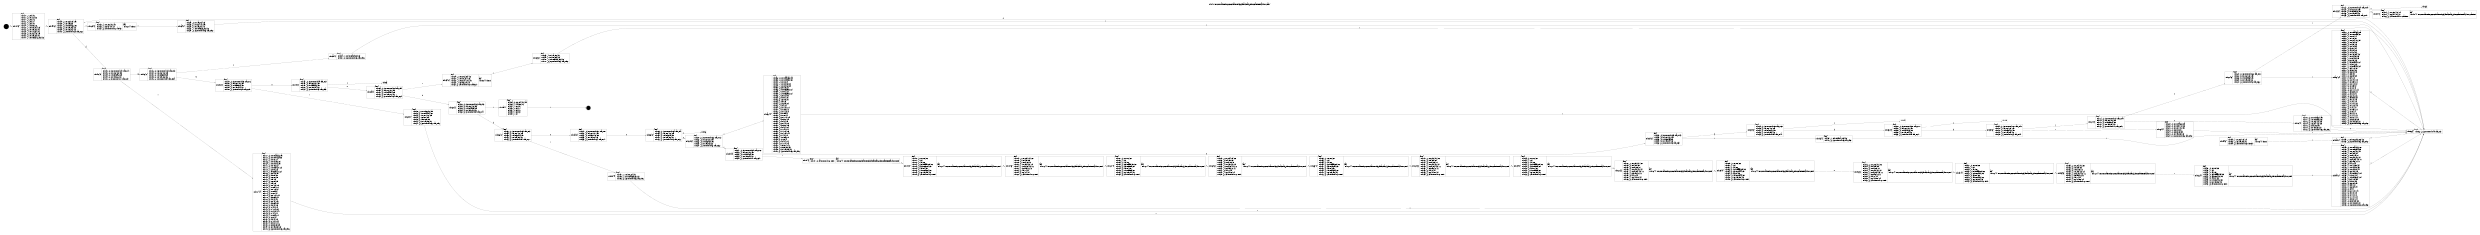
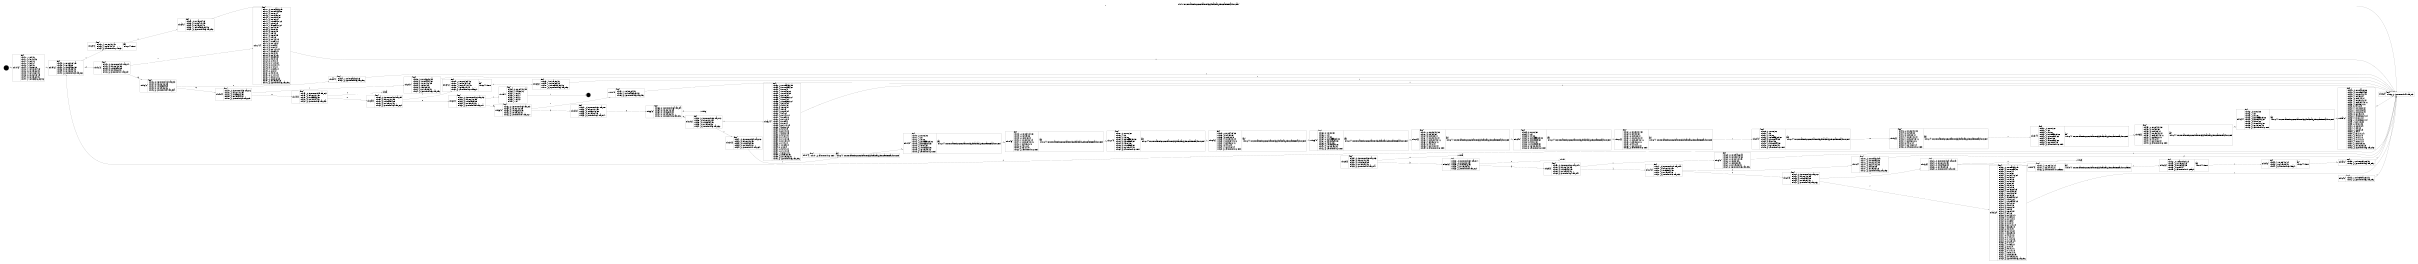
node "0x4015b0 [25]": removed
node "0x401b88 [23]": added
